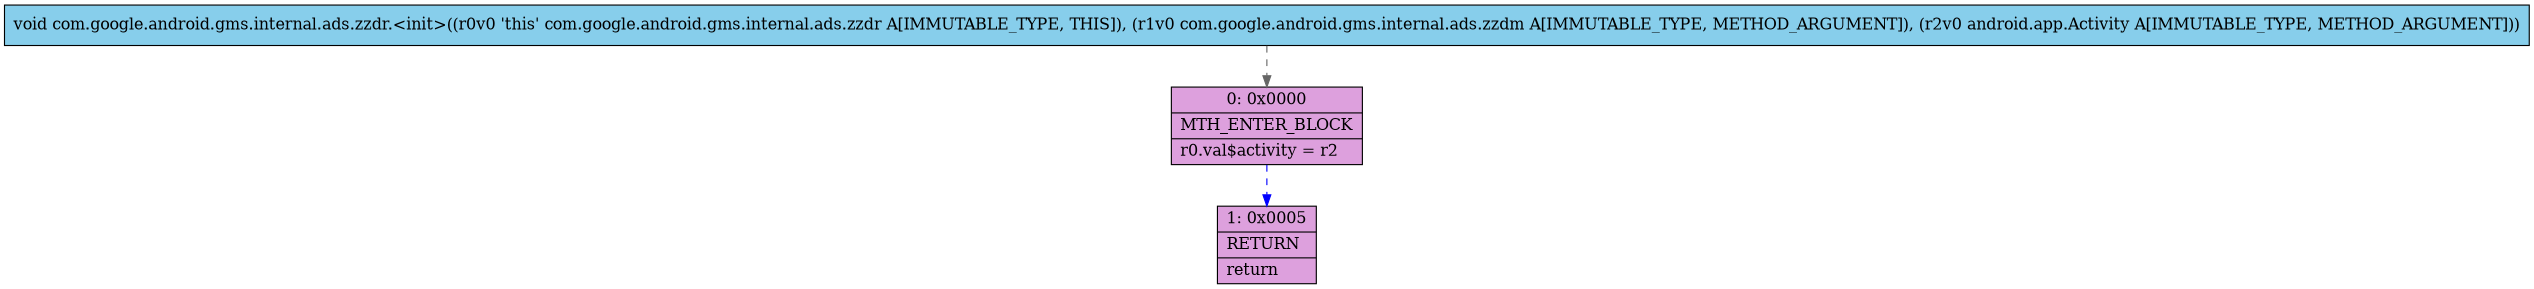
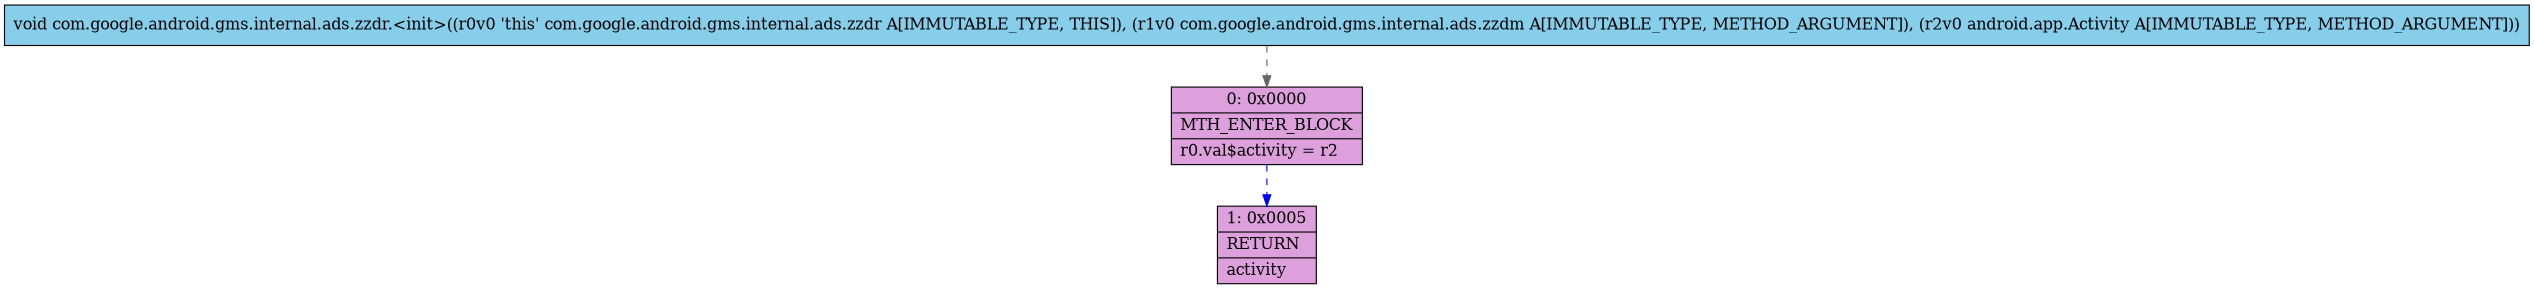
node "1: 0x0005": text "return" -> "activity"
